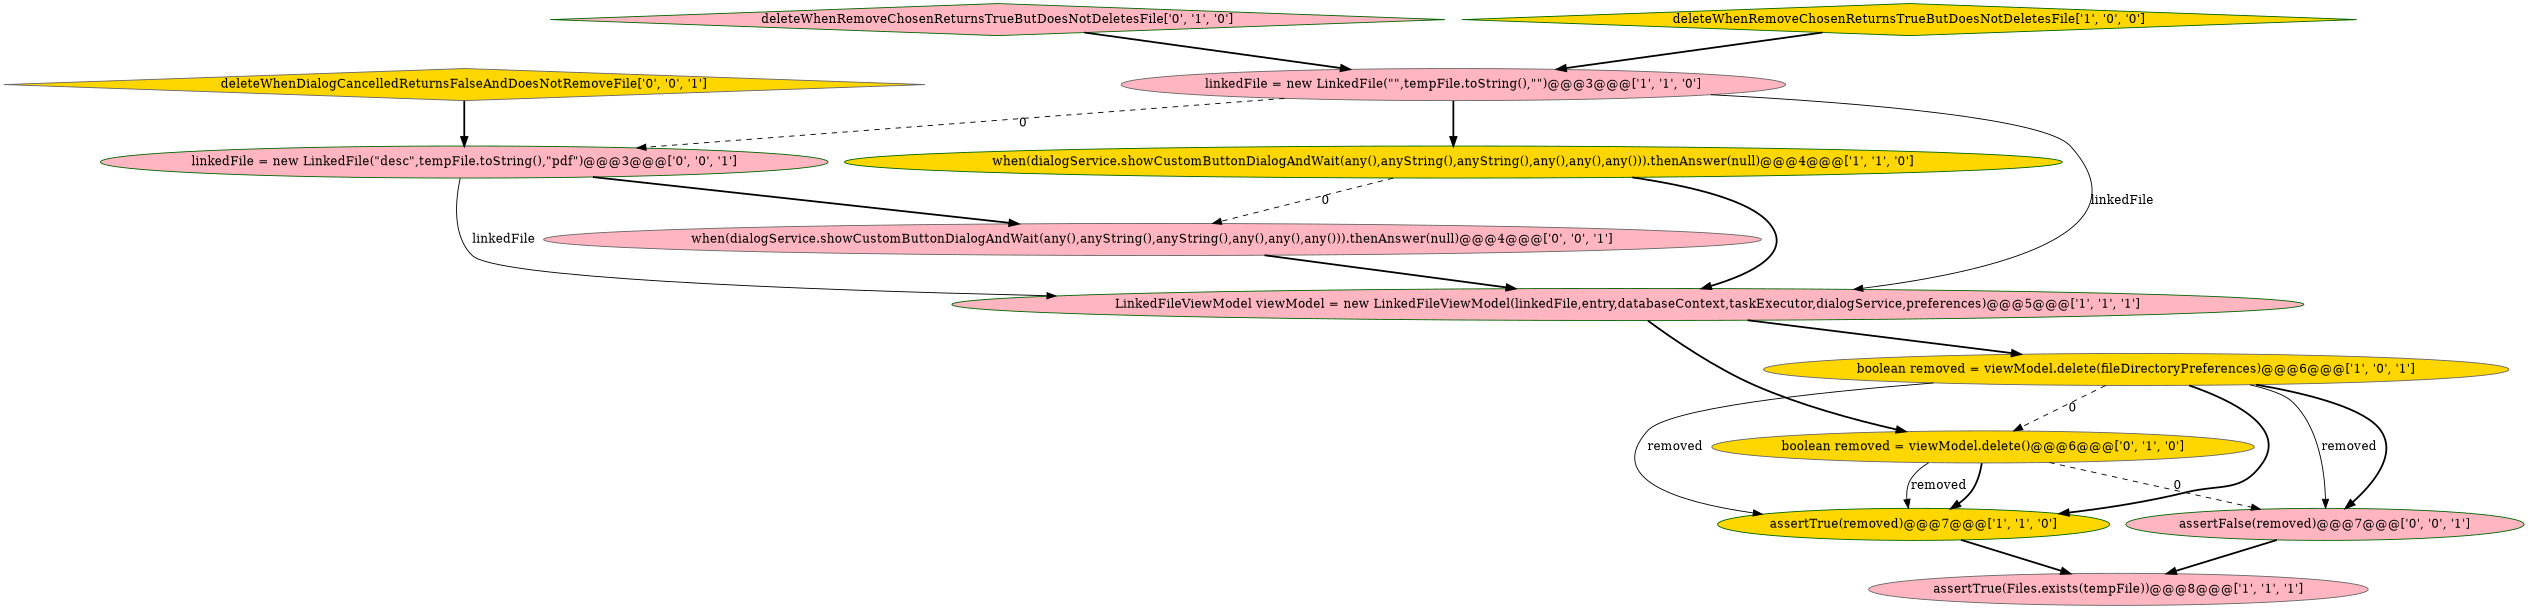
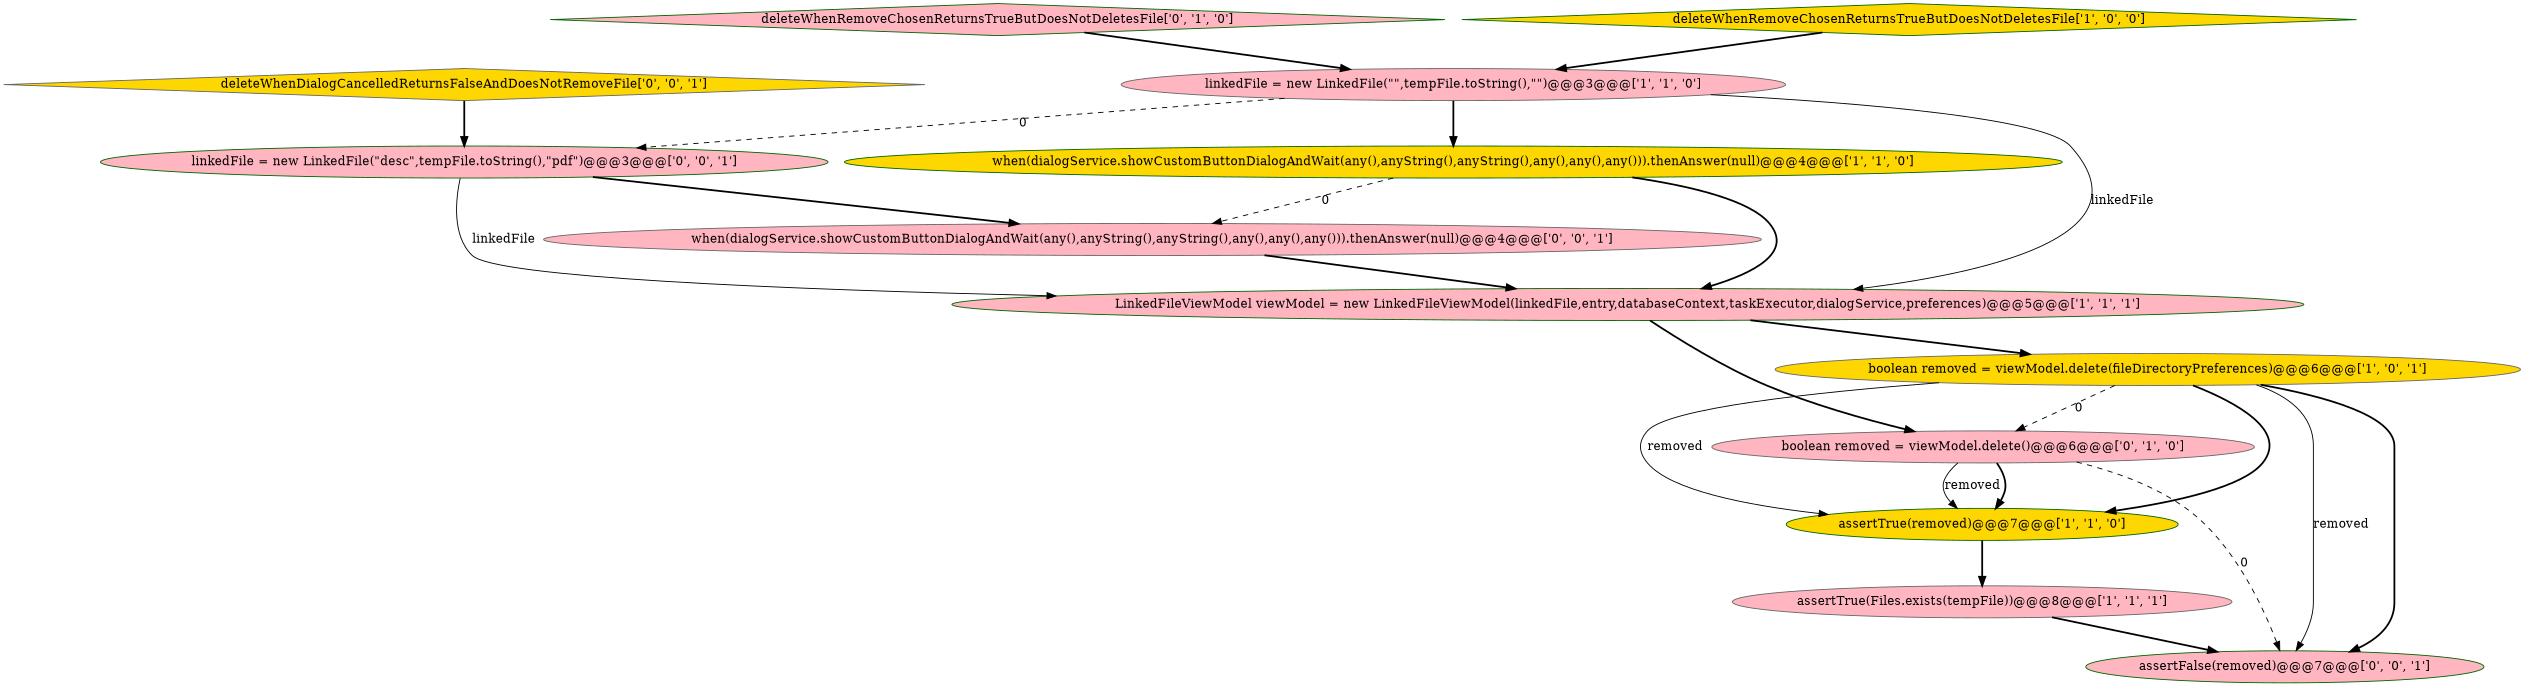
node "boolean removed = viewModel.delete()@@@6@@@['0', '1', '0']": fillcolor gold -> lightpink
edge "assertFalse(removed)@@@7@@@['0', '0', '1']" -> "assertTrue(Files.exists(tempFile))@@@8@@@['1', '1', '1']": reversed
